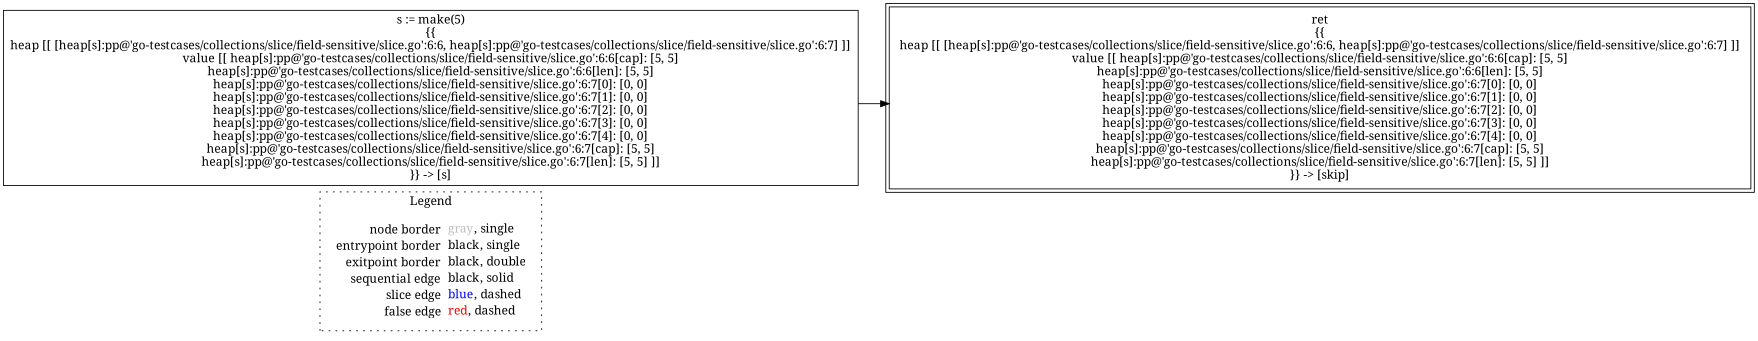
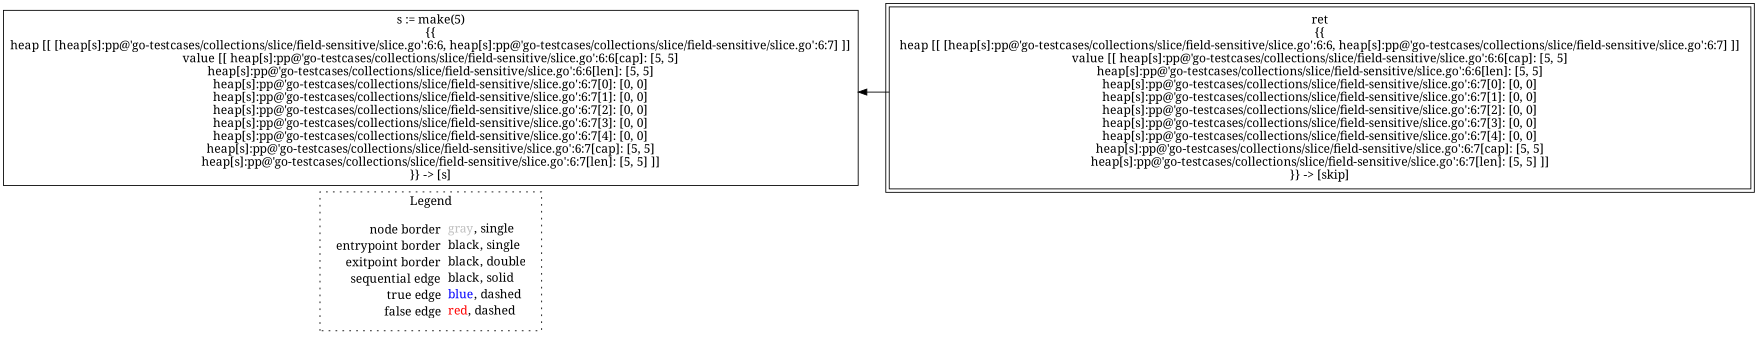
edge "s := make(5)" -> "ret": reversed
node "node border": text "slice edge" -> "true edge"
